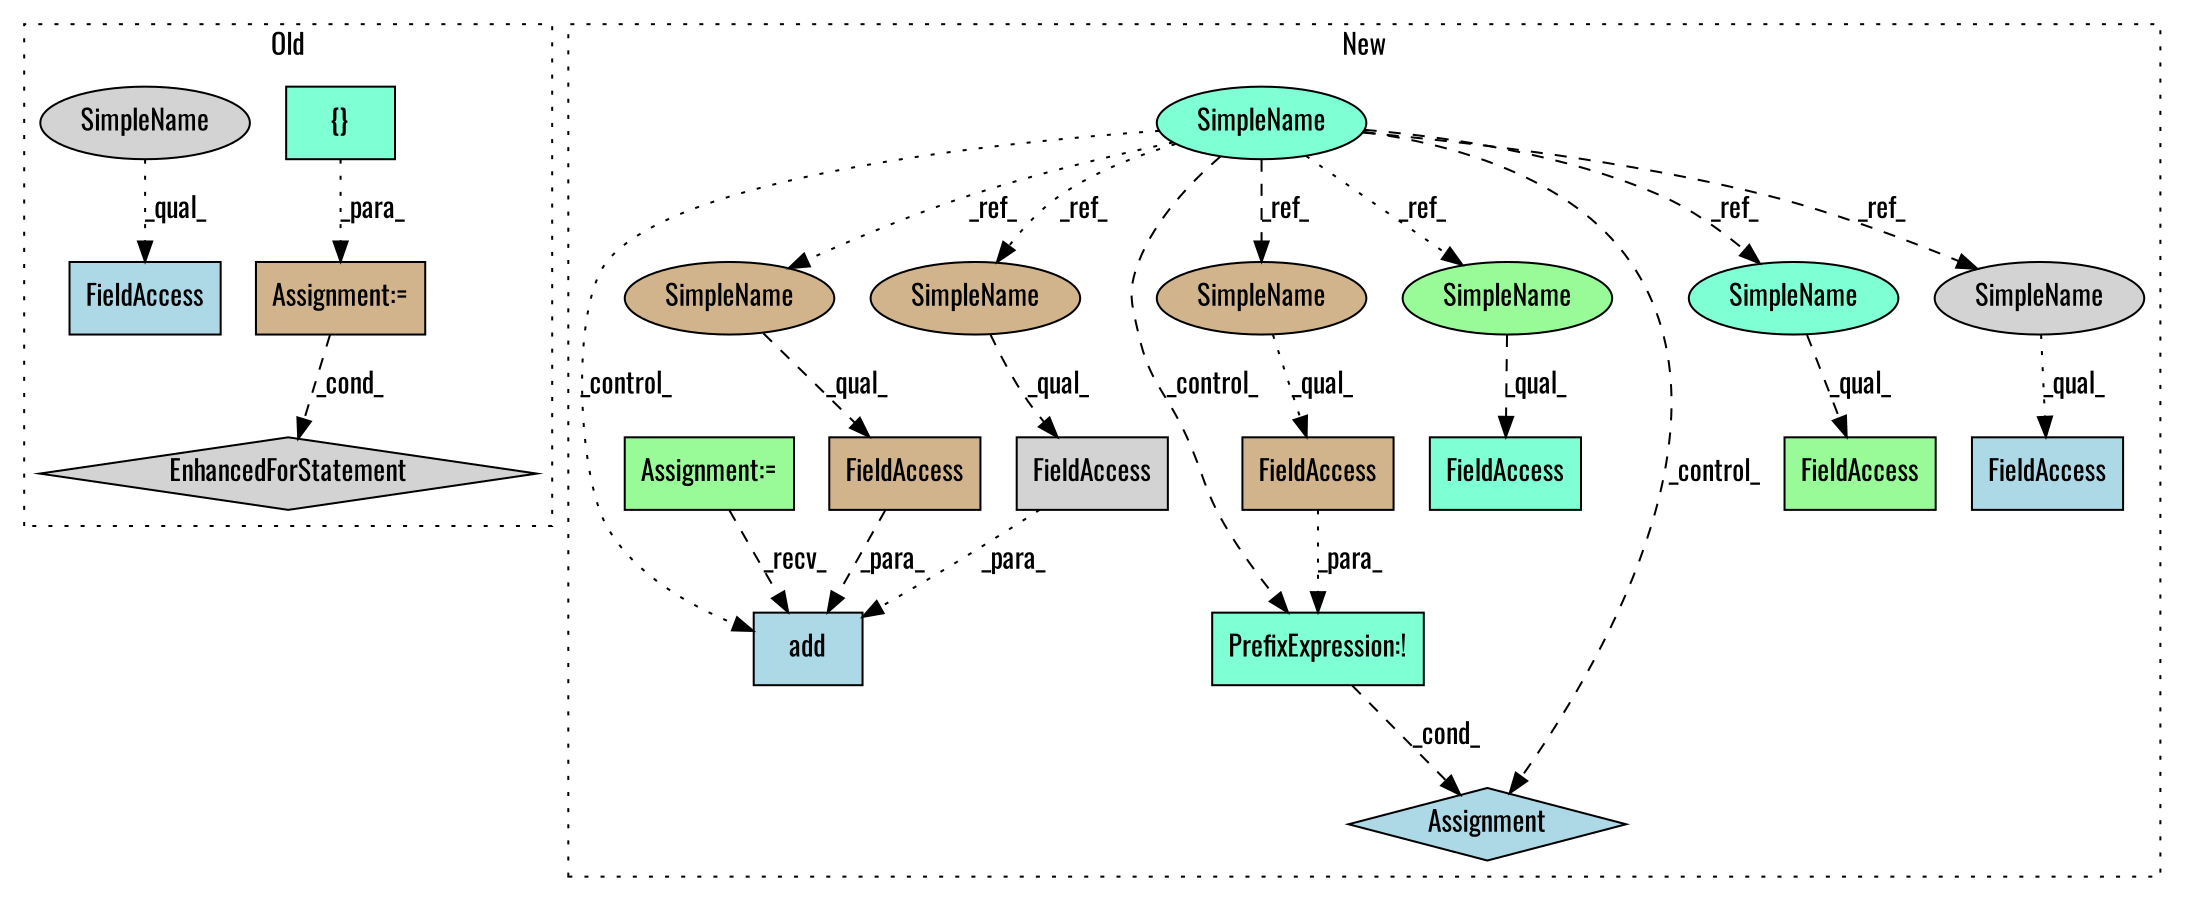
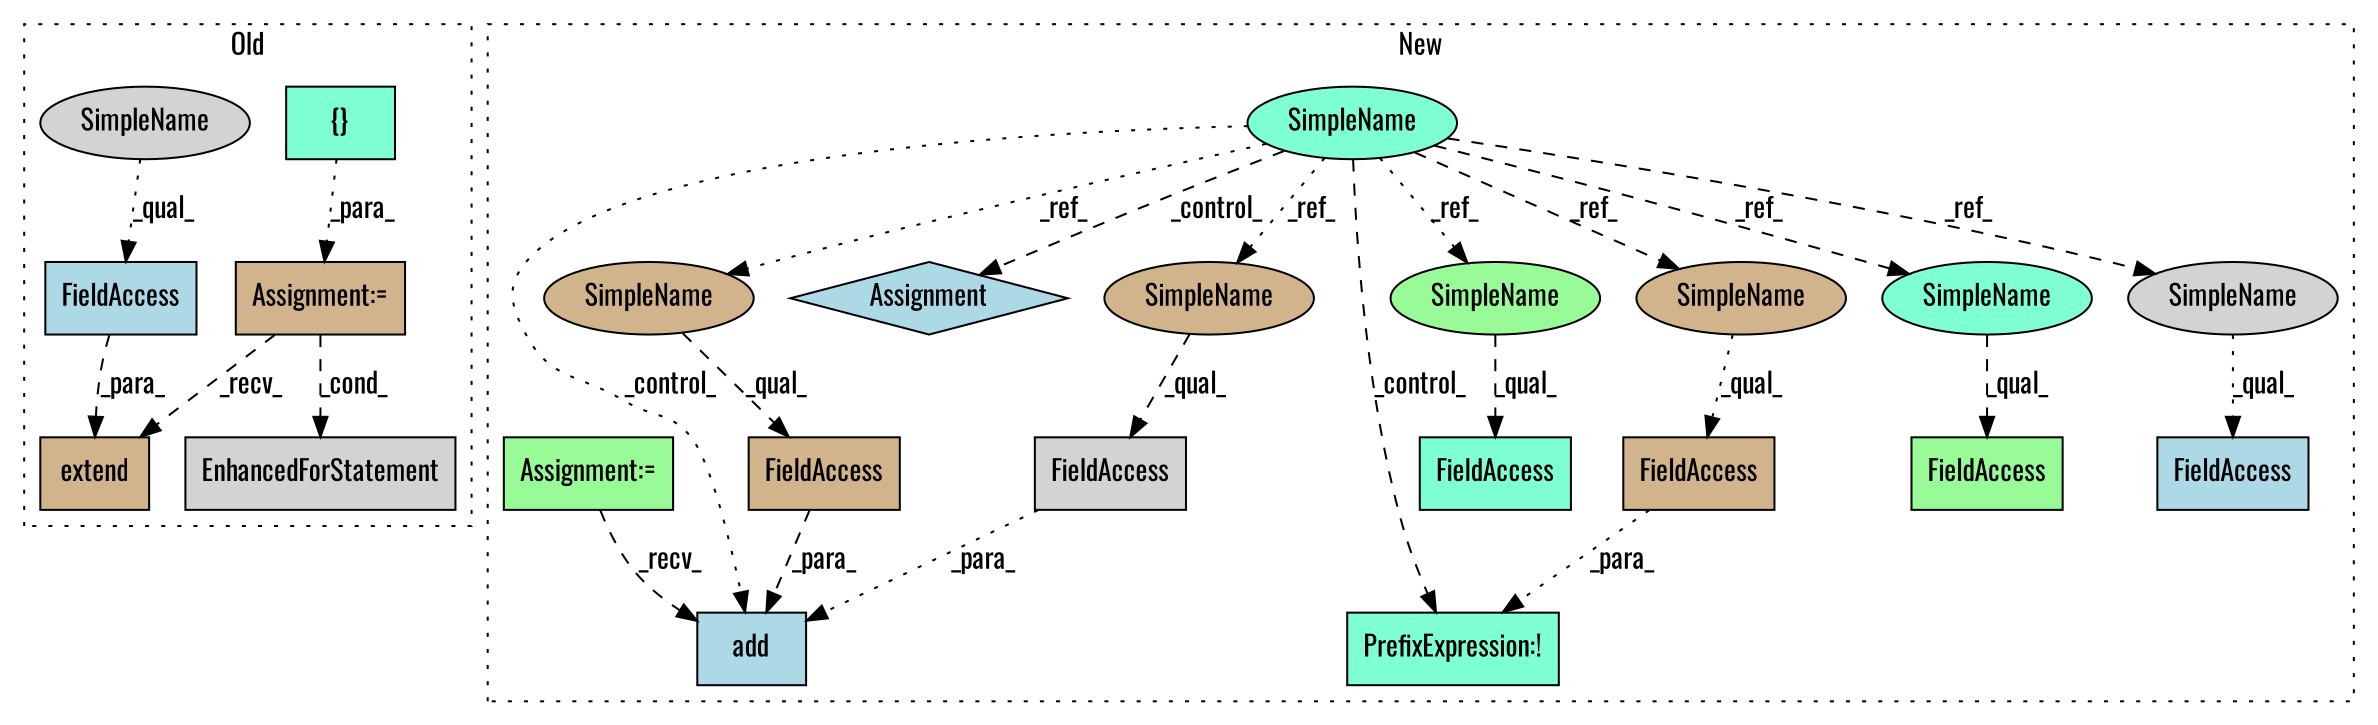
node "extend": added
node "EnhancedForStatement": shape diamond -> box
edge "PrefixExpression:!" -> "Assignment": removed, label "_cond_"
